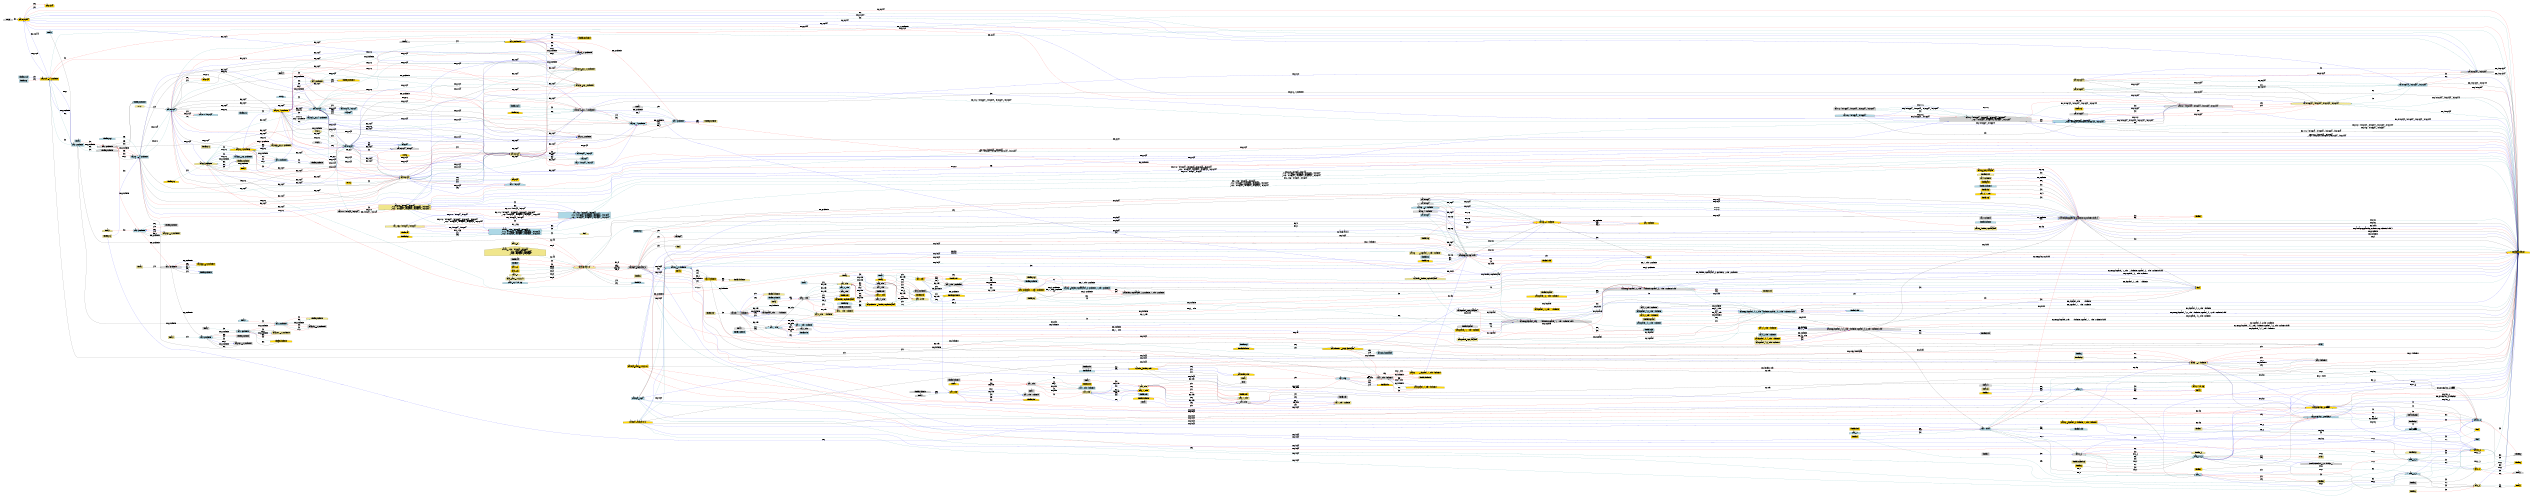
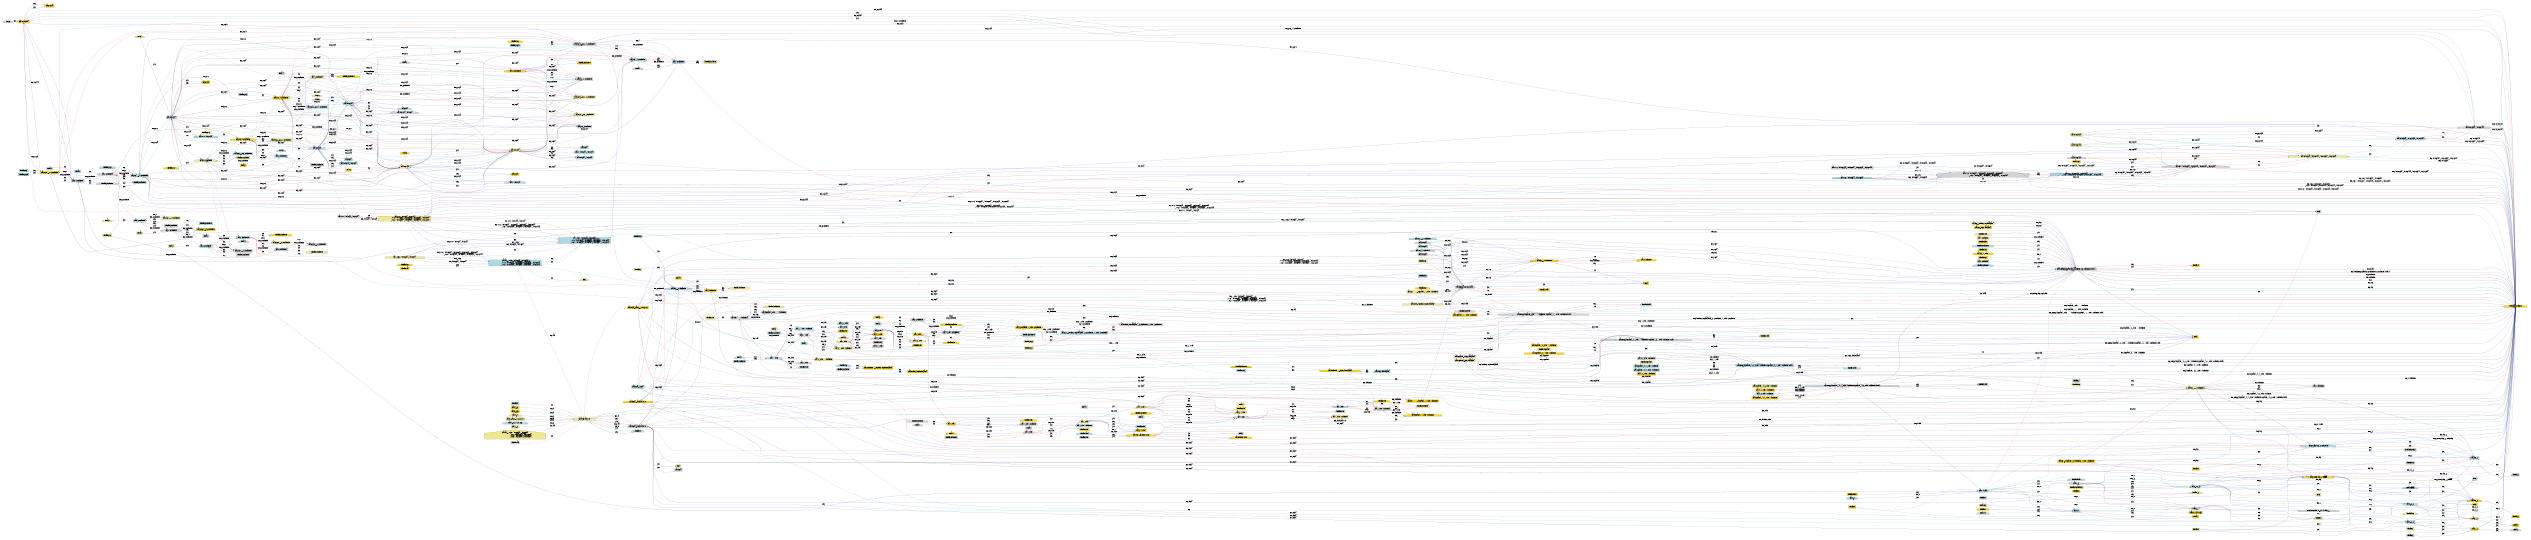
edge "(Call,psrc_linesize     = kerndeint->tmp_linesize[plane])" -> "(Call,h - 3 - order)": now "(Call,psrc_linesize     = kerndeint->tmp_linesize[plane])" -> "(Call,kerndeint->tmp_linesize[plane])"
edge "(Literal,0xeb80eb80)" -> "(Call,AV_WB32(dstp + g, 0xeb80eb80))": label "DDG: dstp_saved" -> "AST: "
edge "(Call,dstp[x] = srcp[x])" -> "(Call,AV_WB32(dstp + g, 0xeb80eb80))": removed, label "DDG: dstp[x]"
